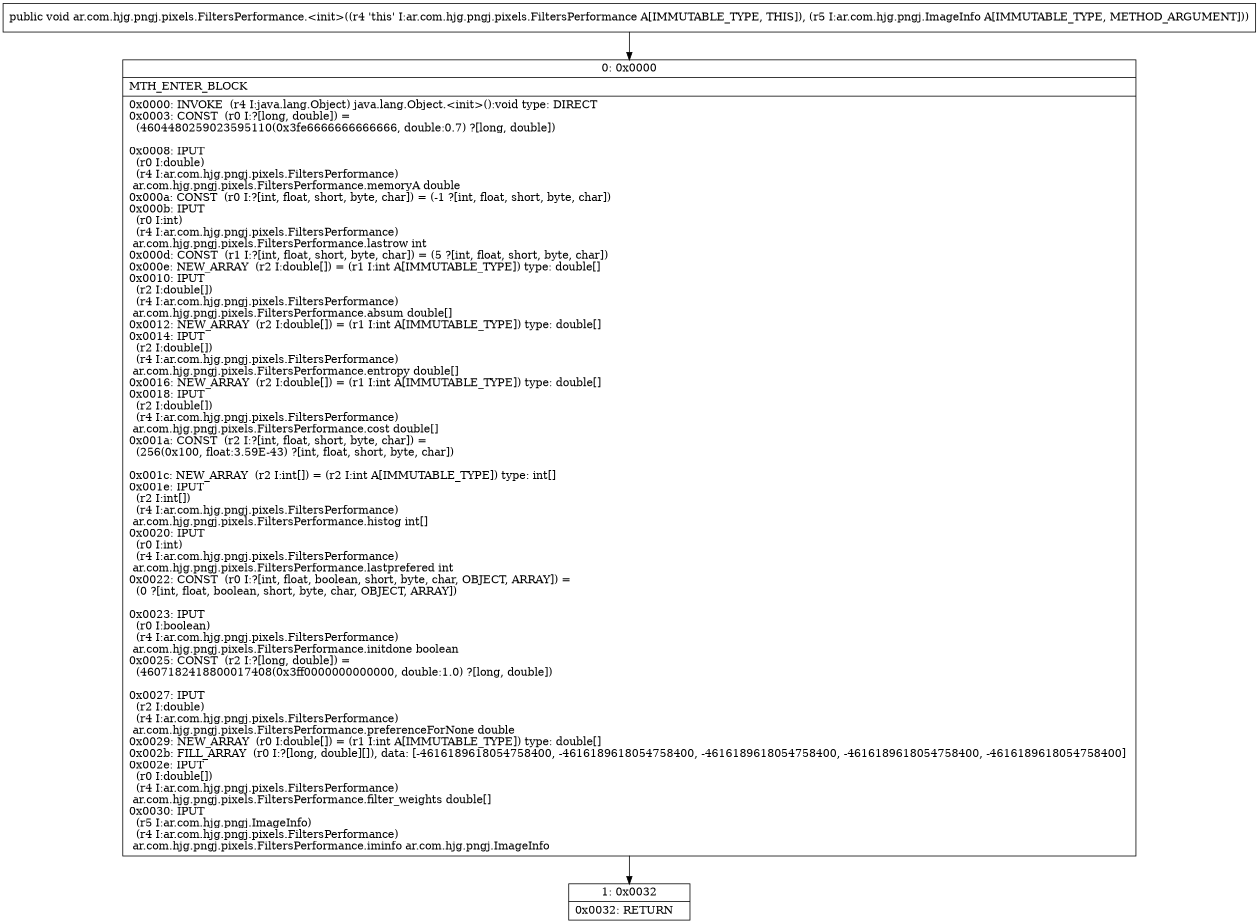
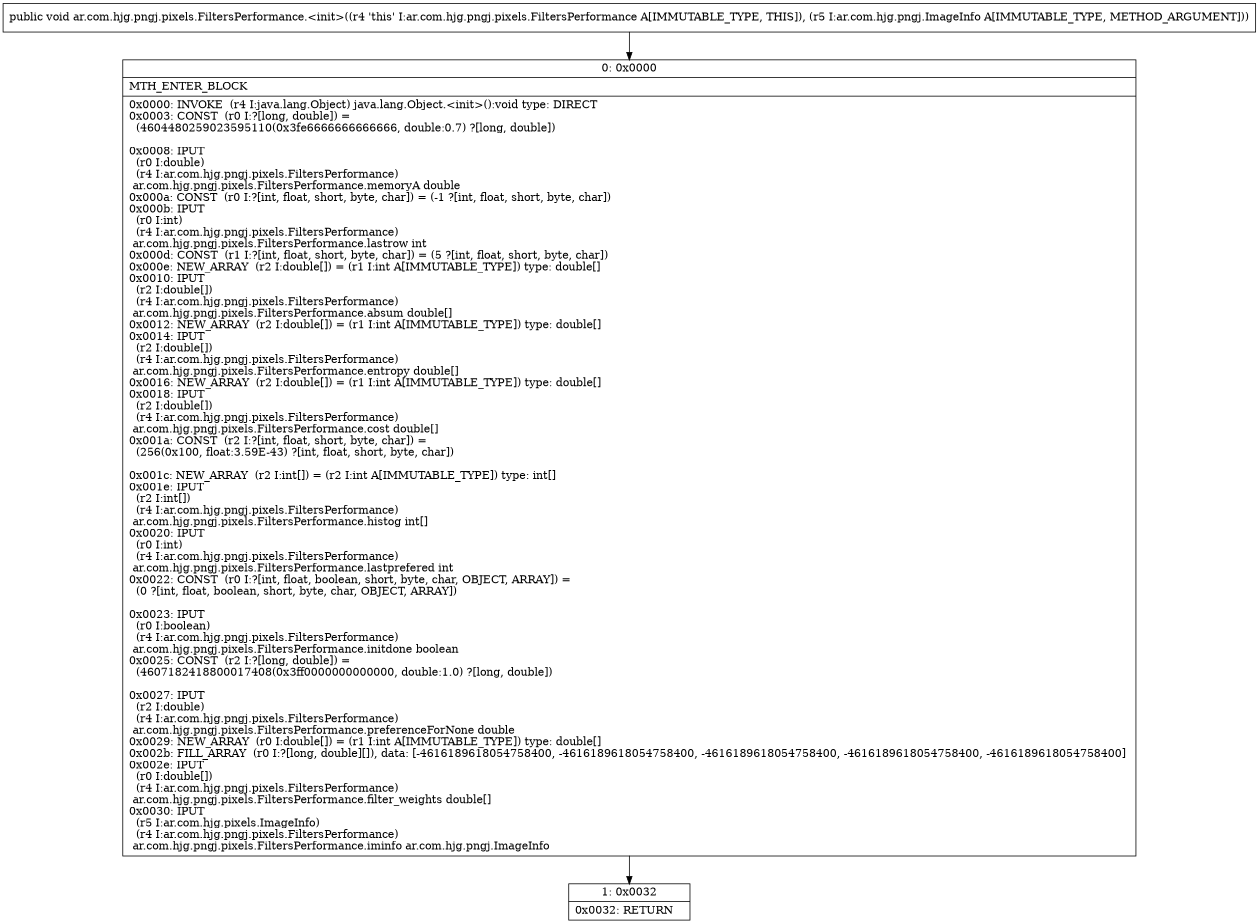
node "0: 0x0000": text "(r5 I:ar.com.hjg.pngj.ImageInfo)" -> "(r5 I:ar.com.hjg.pixels.ImageInfo)"
